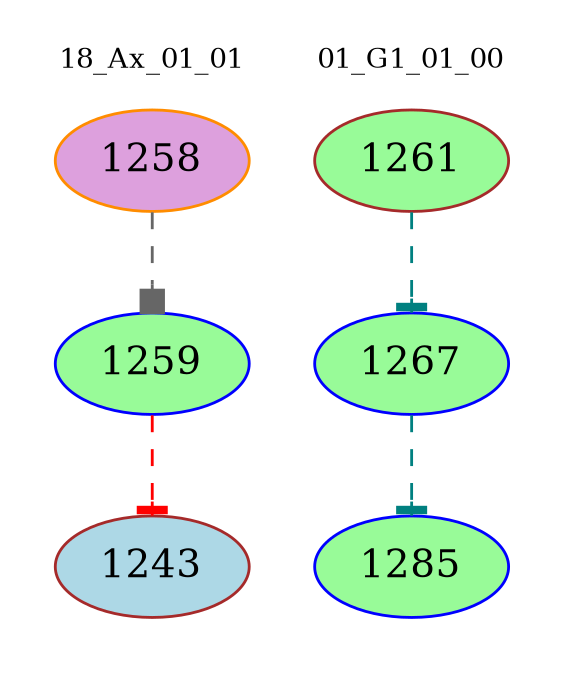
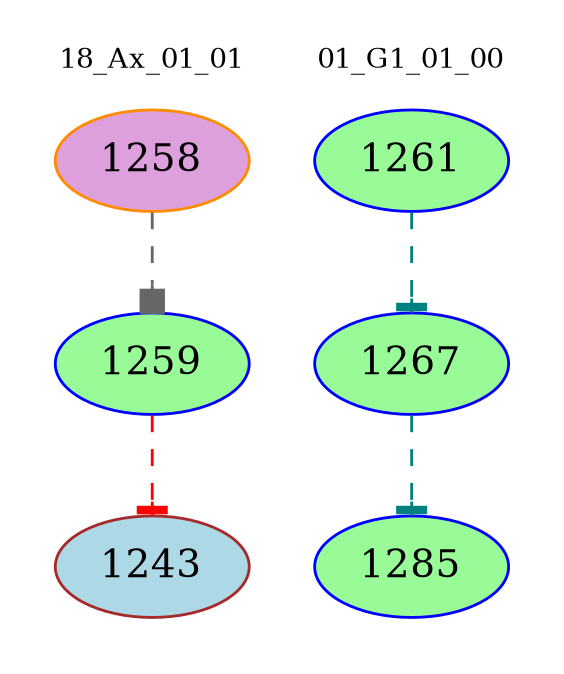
node "1261": color brown -> blue
